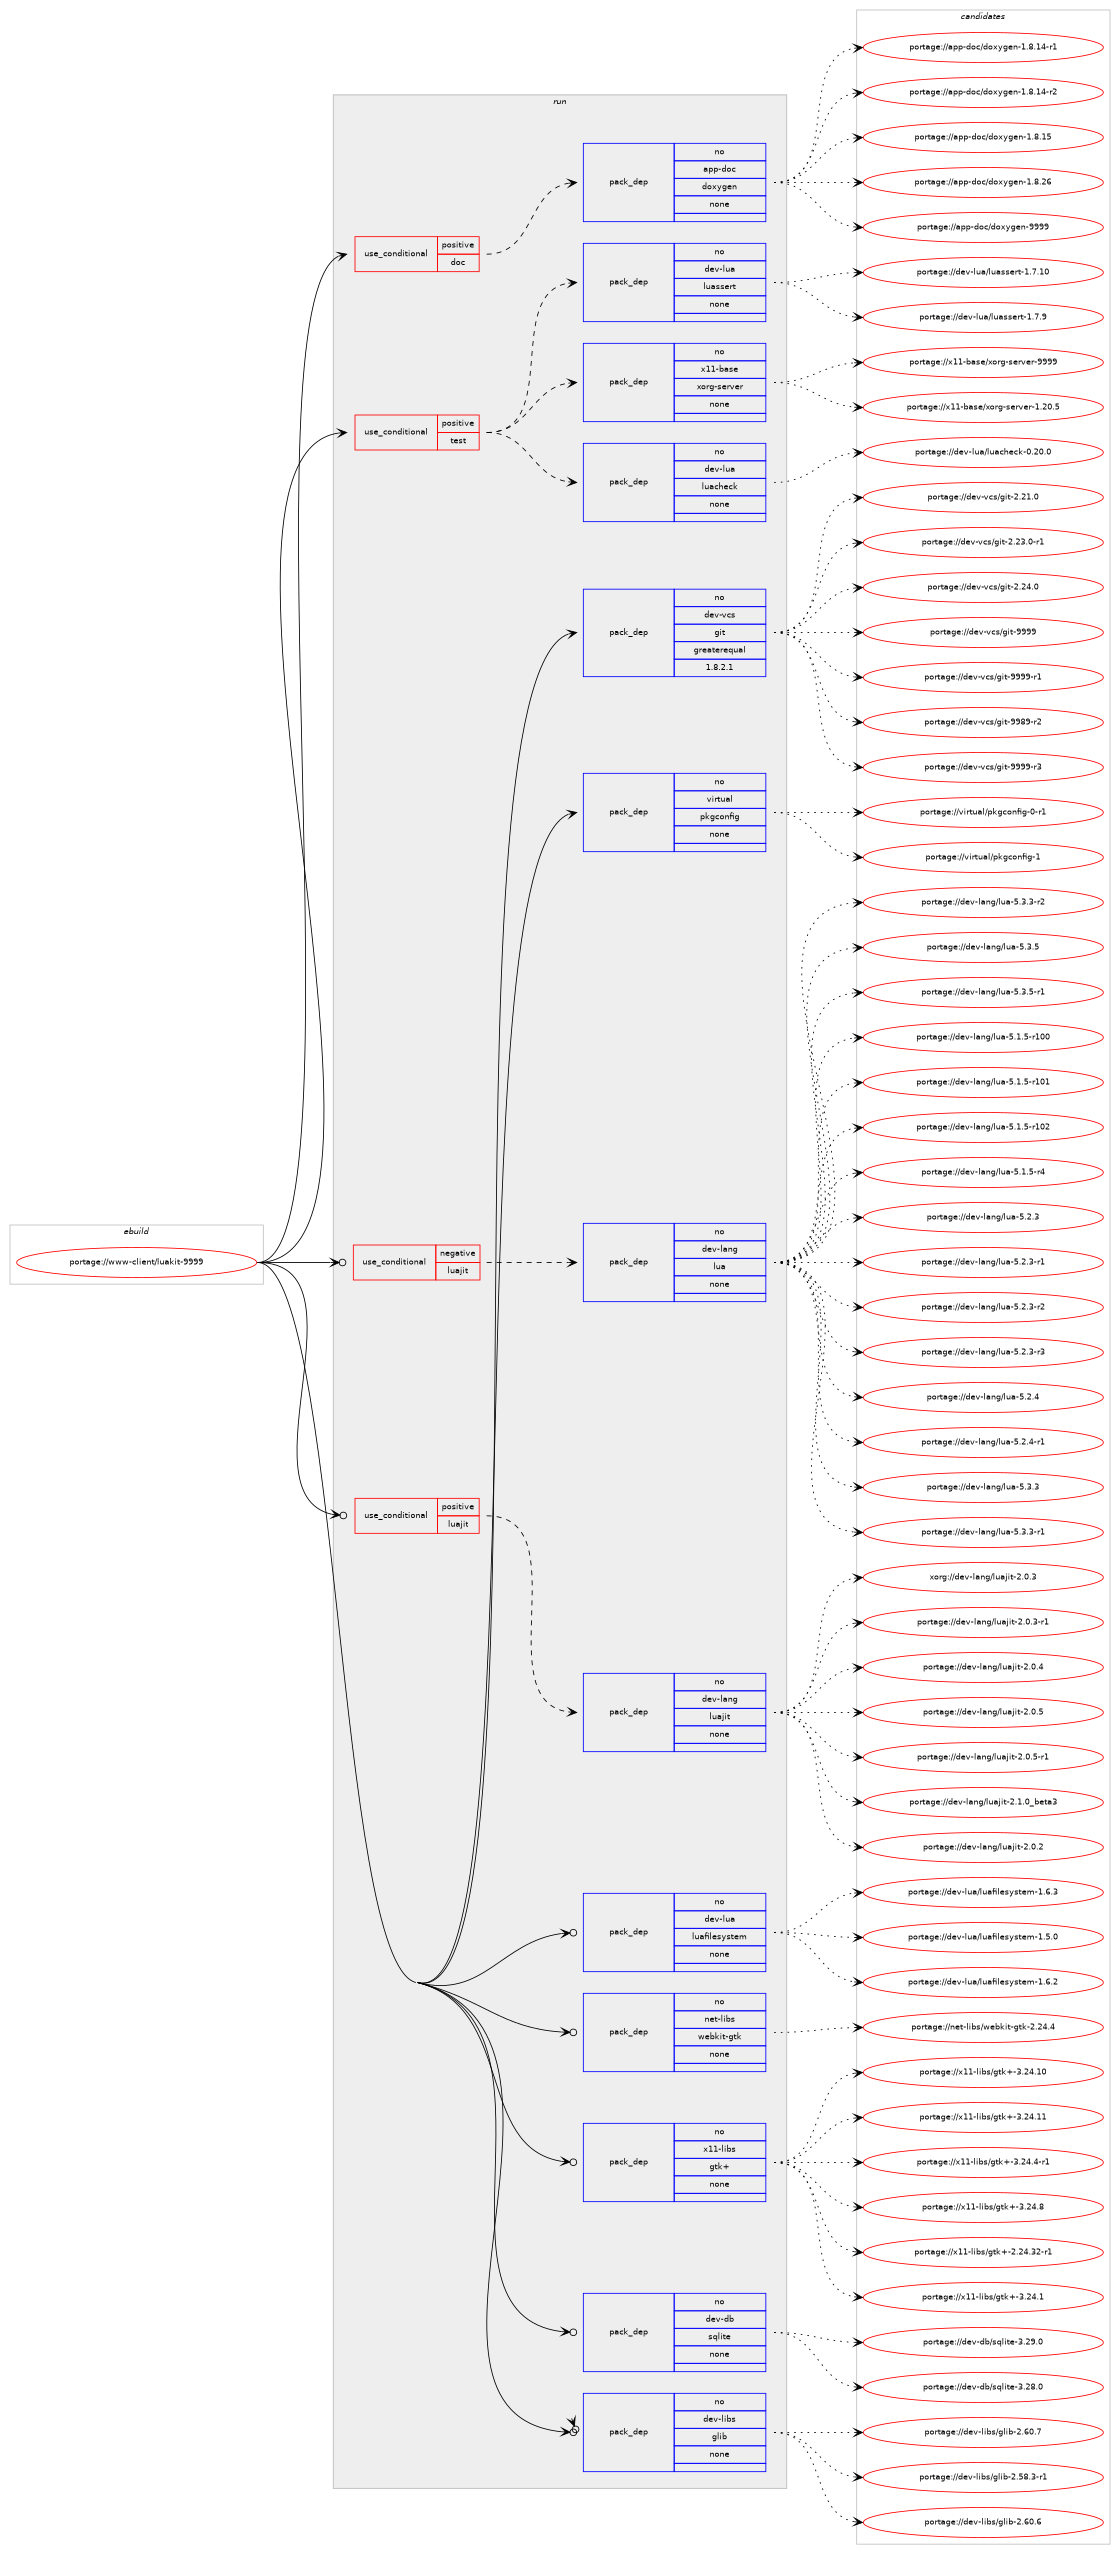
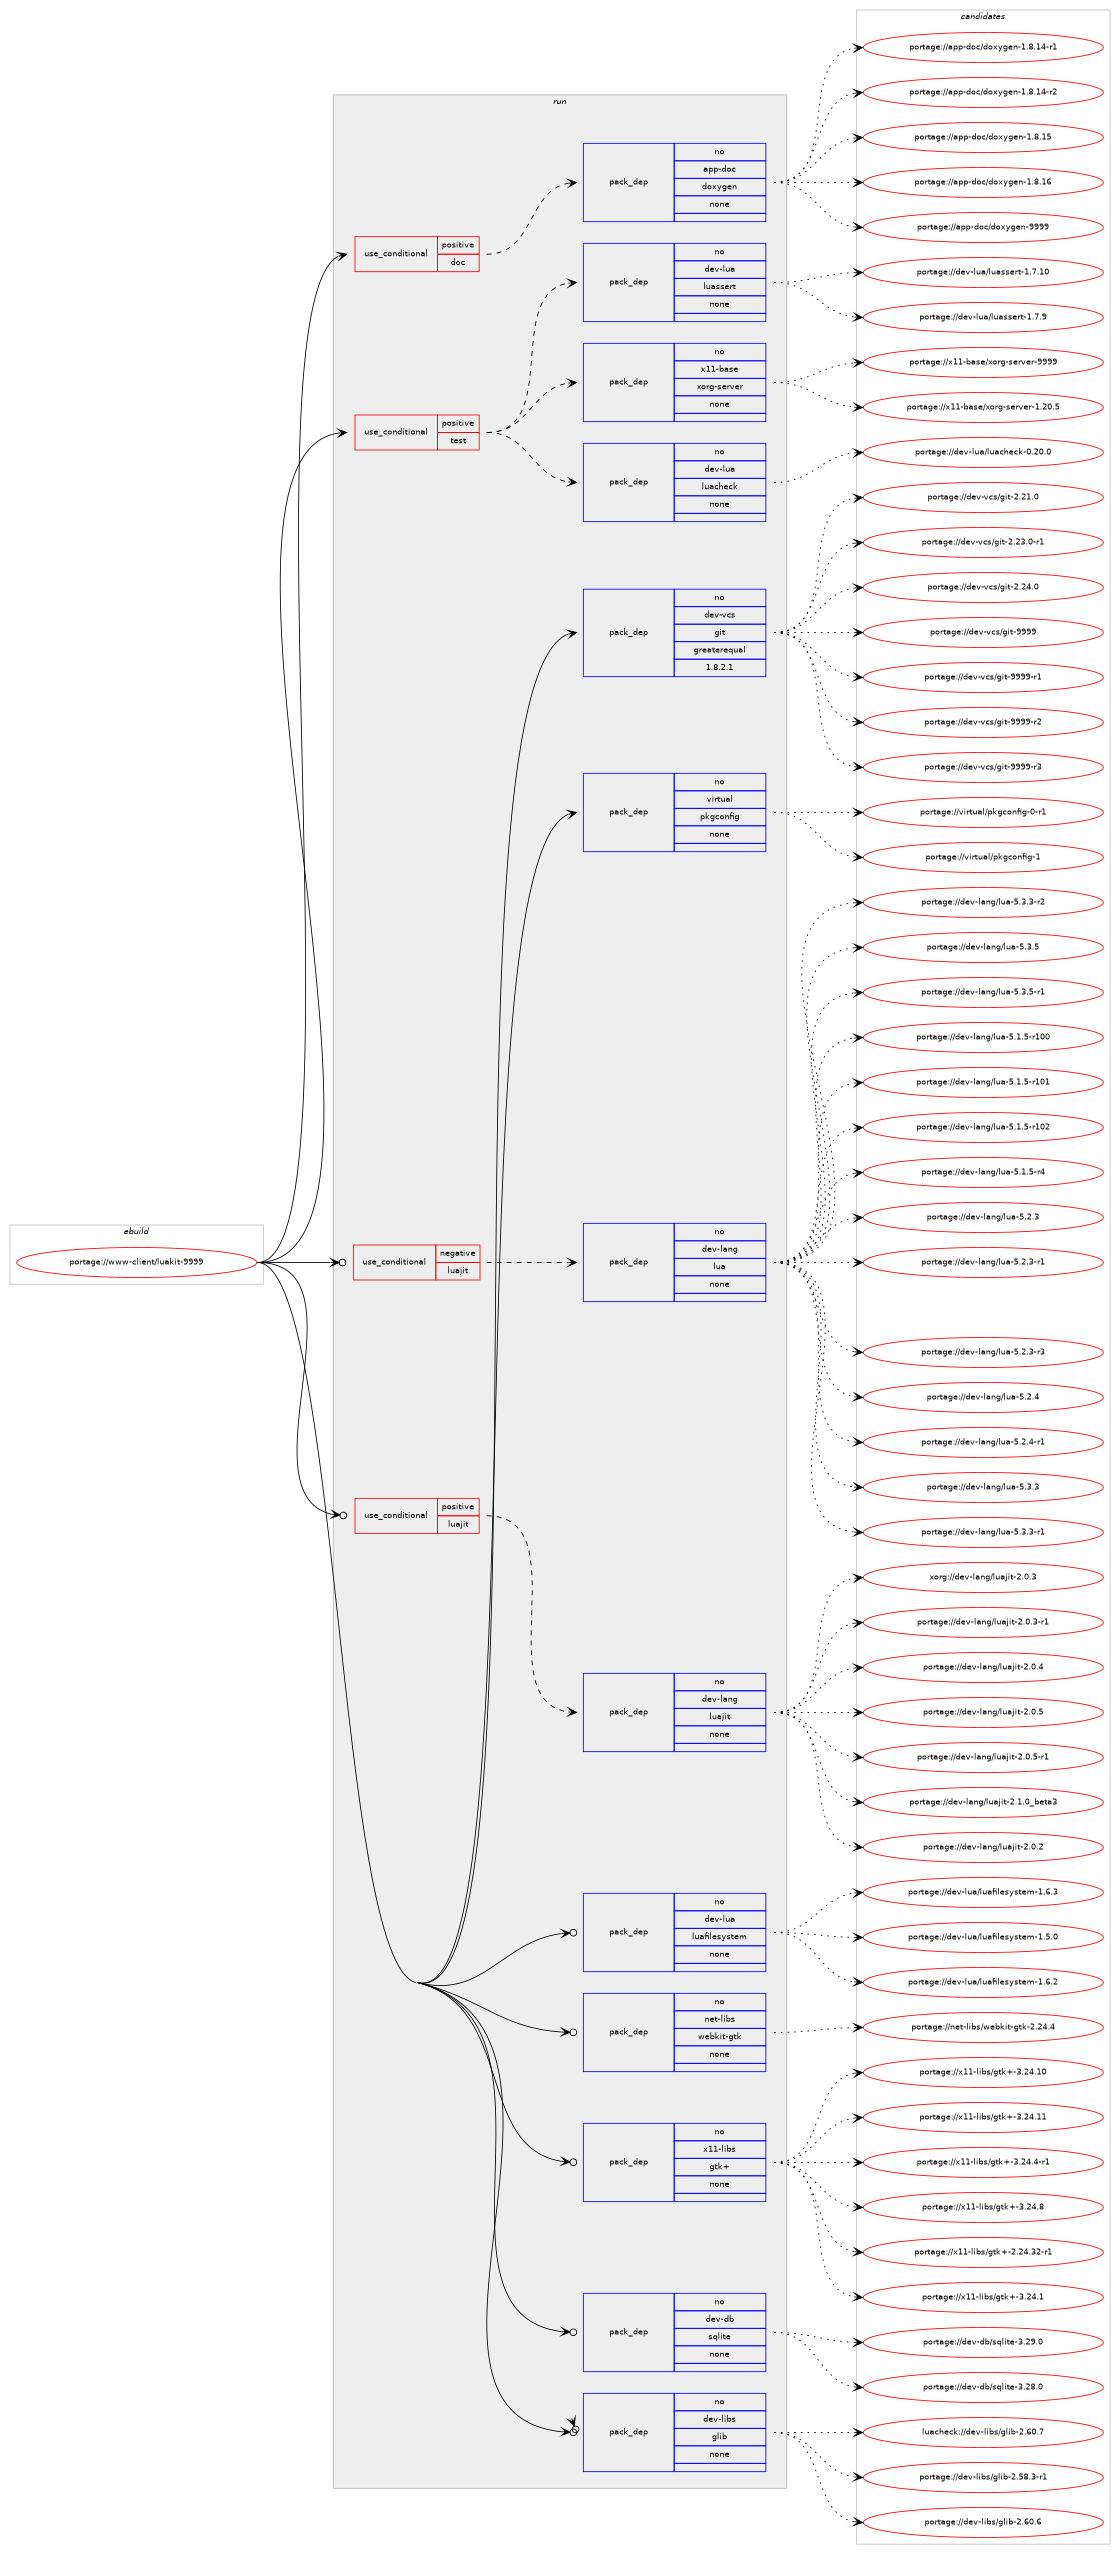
node "portage://app-doc/doxygen-1.8.26": label "portage://app-doc/doxygen-1.8.26" -> "portage://app-doc/doxygen-1.8.16"
node "portage://dev-vcs/git-9989-r2": label "portage://dev-vcs/git-9989-r2" -> "portage://dev-vcs/git-9999-r2"
node "portage://dev-lang/lua-5.2.3-r2": removed
node "portage://dev-libs/glib-2.60.7": label "portage://dev-libs/glib-2.60.7" -> "luacheck://dev-libs/glib-2.60.7"
